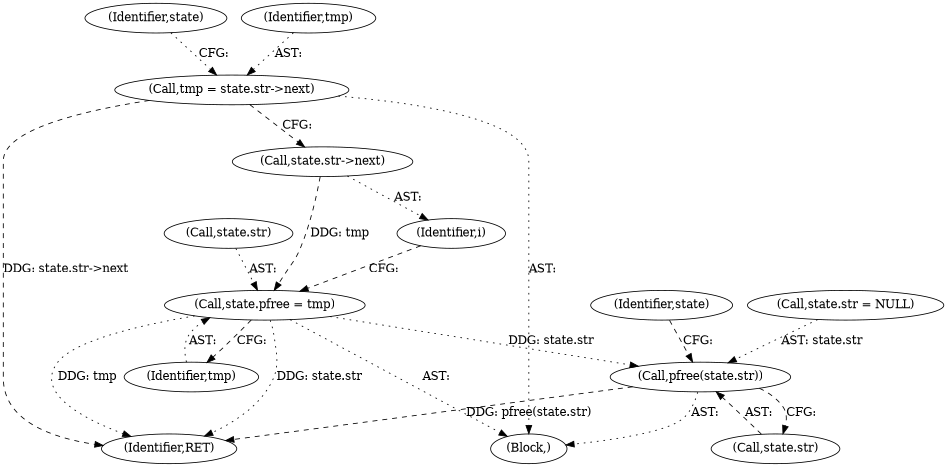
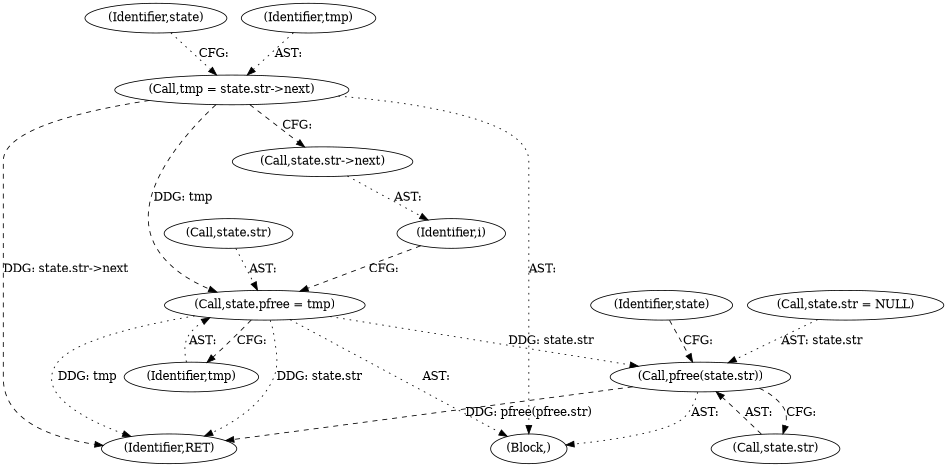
edge "(Call,state.str->next)" -> "(Call,state.pfree = tmp)": now "(Call,tmp = state.str->next)" -> "(Call,state.pfree = tmp)"
edge "(Call,pfree(state.str))" -> "(Identifier,RET)": label "DDG: pfree(state.str)" -> "DDG: pfree(pfree.str)"
